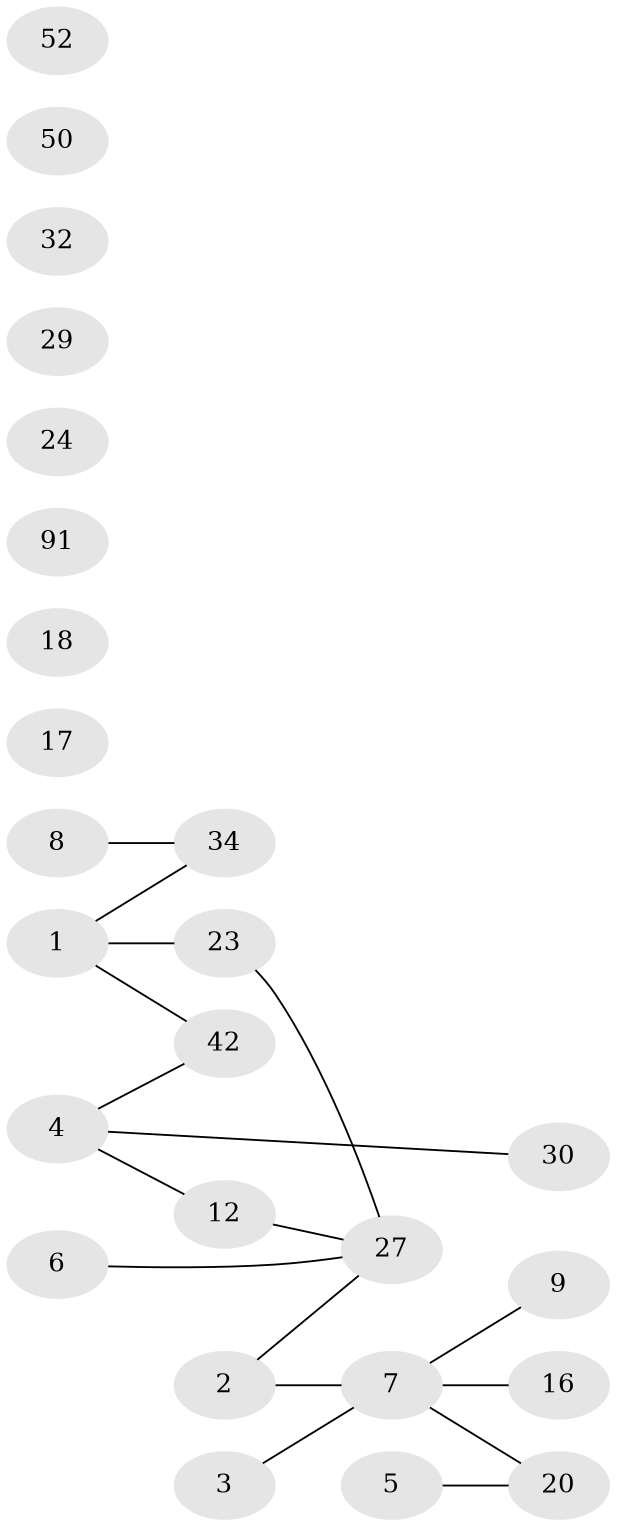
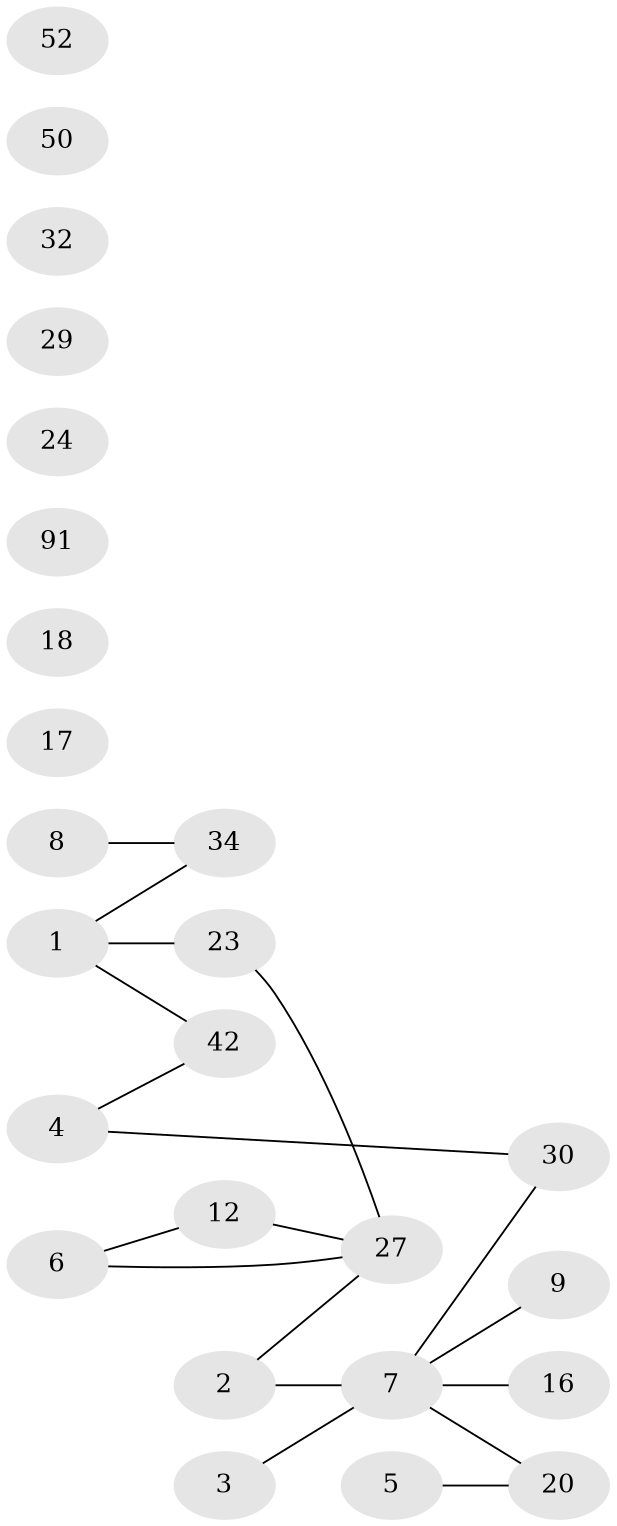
edge "4" -- "12": now "6" -- "12"
edge "30" -- "7": added
